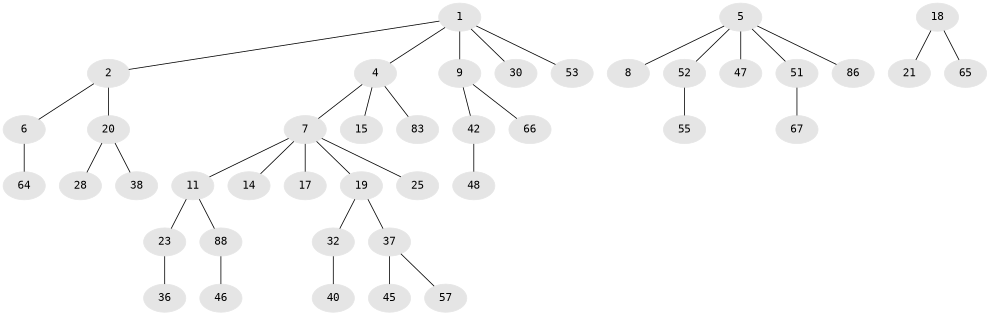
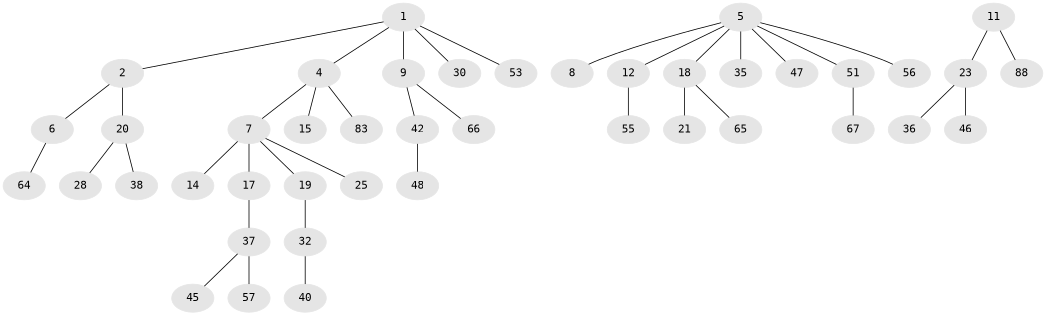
edge "5" -- "18": added
node "52": label "52" -> "12"
node "35": added
node "86": label "86" -> "56"
edge "7" -- "11": removed
edge "19" -- "37": now "17" -- "37"
edge "88" -- "46": now "23" -- "46"
